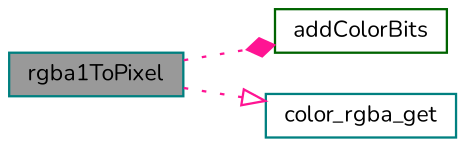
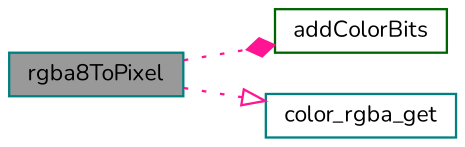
node "rgba1ToPixel": label "rgba1ToPixel" -> "rgba8ToPixel"
